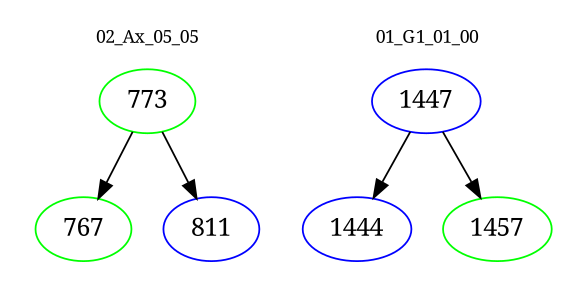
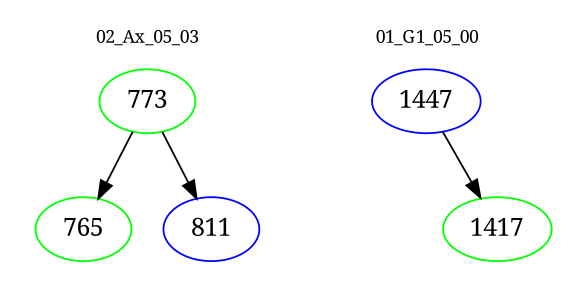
cluster "02_Ax_05_05": label "02_Ax_05_05" -> "02_Ax_05_03"
cluster "01_G1_01_00": label "01_G1_01_00" -> "01_G1_05_00"
node "767": label "767" -> "765"
node "1444": removed
node "1457": label "1457" -> "1417"
